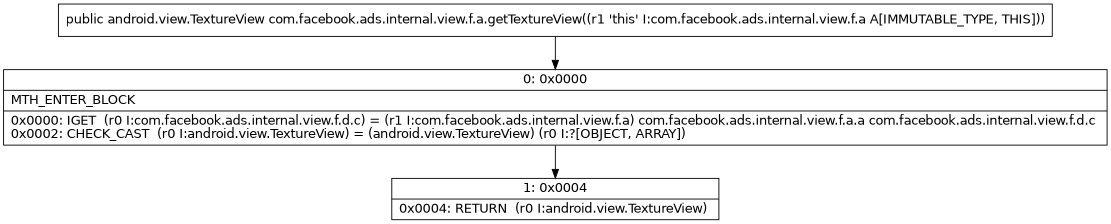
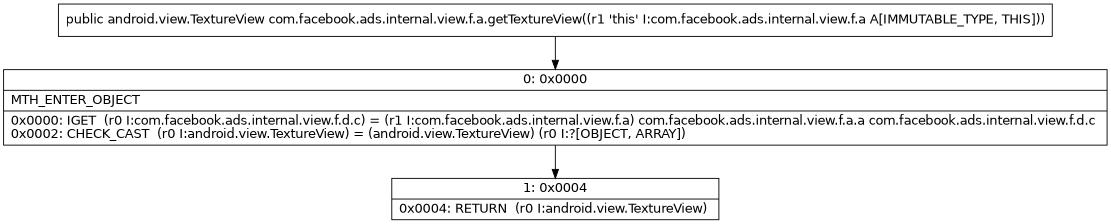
node "0: 0x0000": text "MTH_ENTER_BLOCK" -> "MTH_ENTER_OBJECT"
